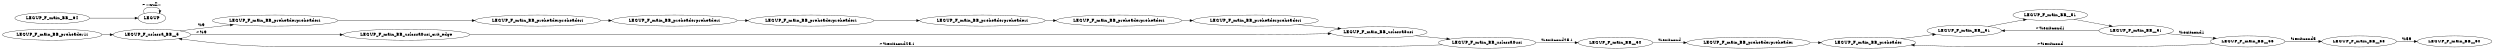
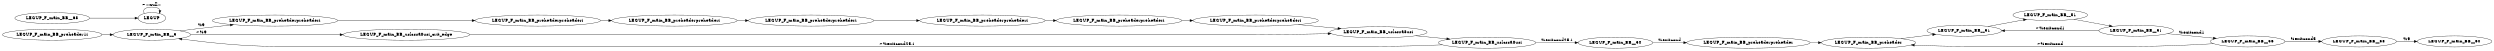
node "LEGUP_F_main_BB__64": label "LEGUP_F_main_BB__64" -> "LEGUP_F_main_BB__68"
node "LEGUP_F_uslcssa_BB__5": label "LEGUP_F_uslcssa_BB__5" -> "LEGUP_F_main_BB__5"
edge "LEGUP_F_main_BB__58" -> "LEGUP_F_main_BB__60": label "%59" -> "%9"
